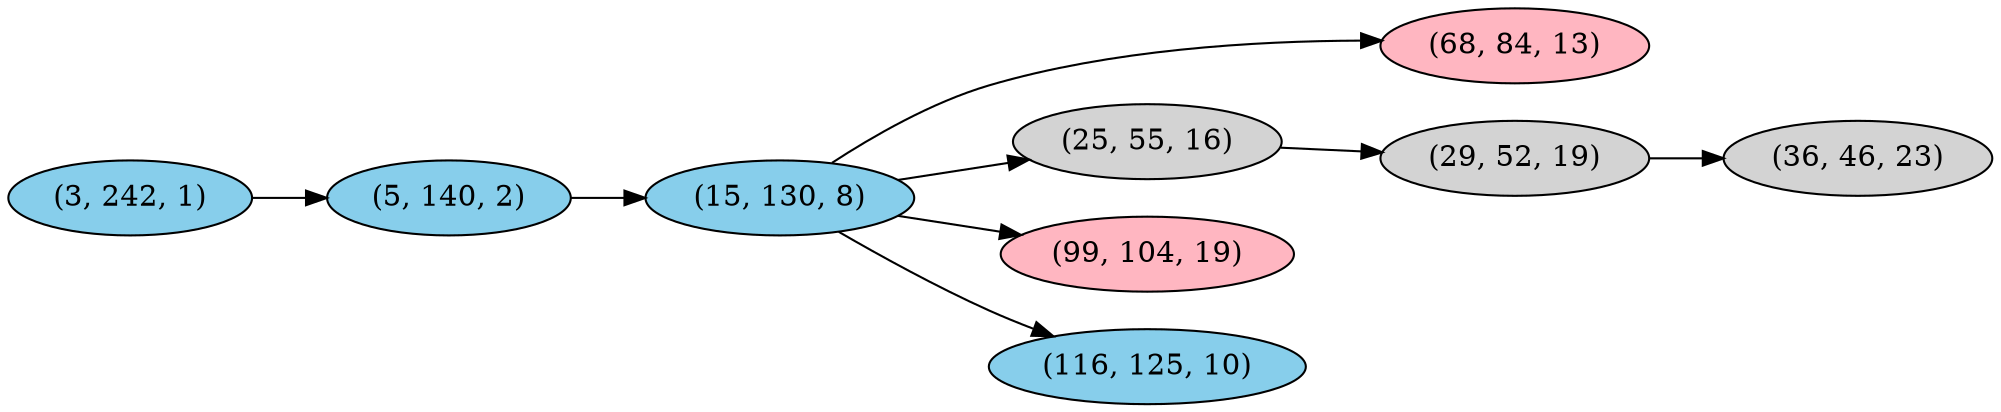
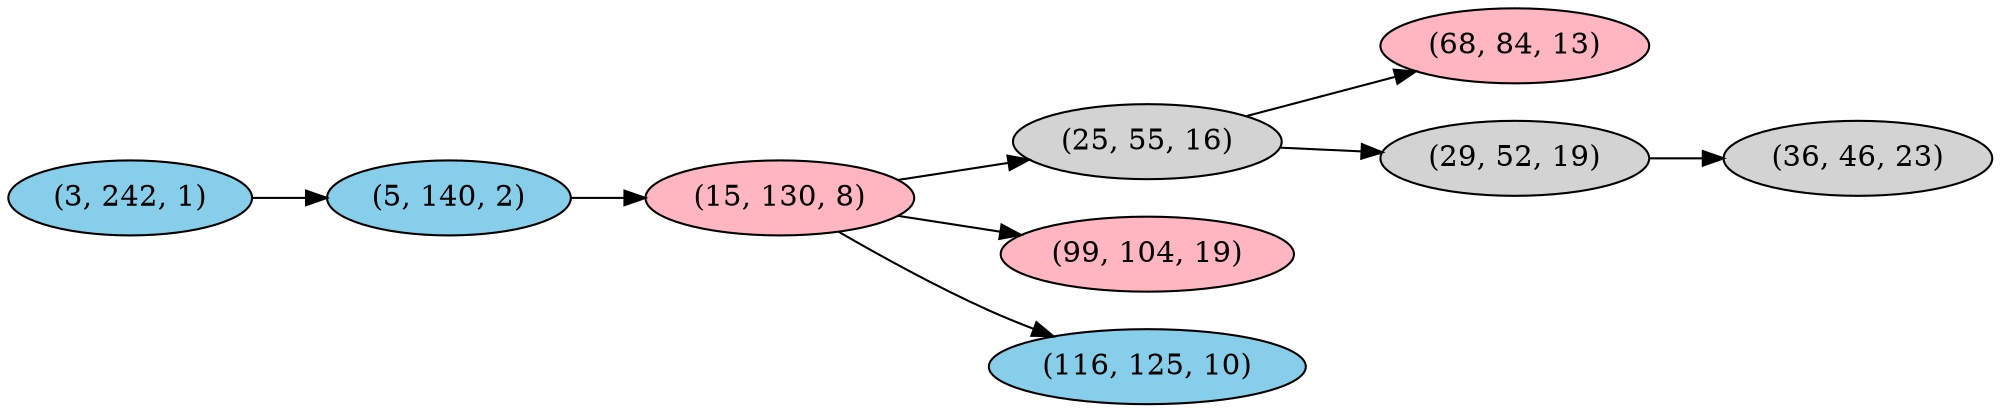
edge "(15, 130, 8)" -> "(68, 84, 13)": now "(25, 55, 16)" -> "(68, 84, 13)"
node "(15, 130, 8)": fillcolor skyblue -> lightpink
